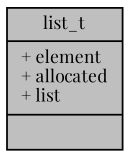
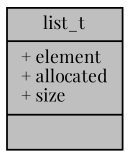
node "list_t": text "+ list" -> "+ size"
